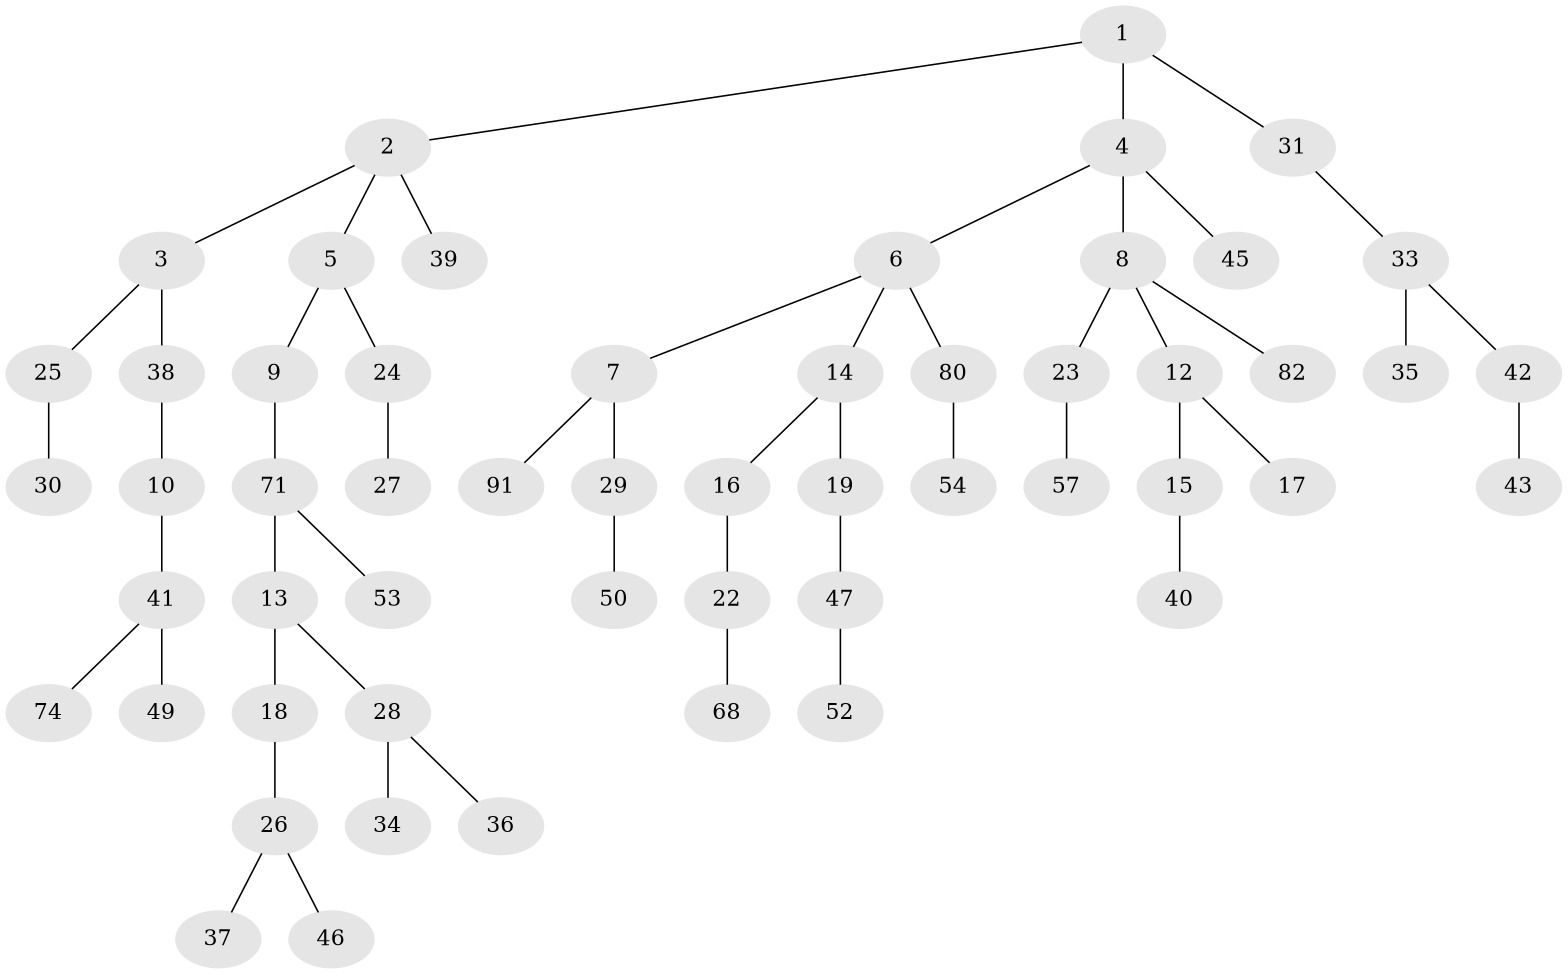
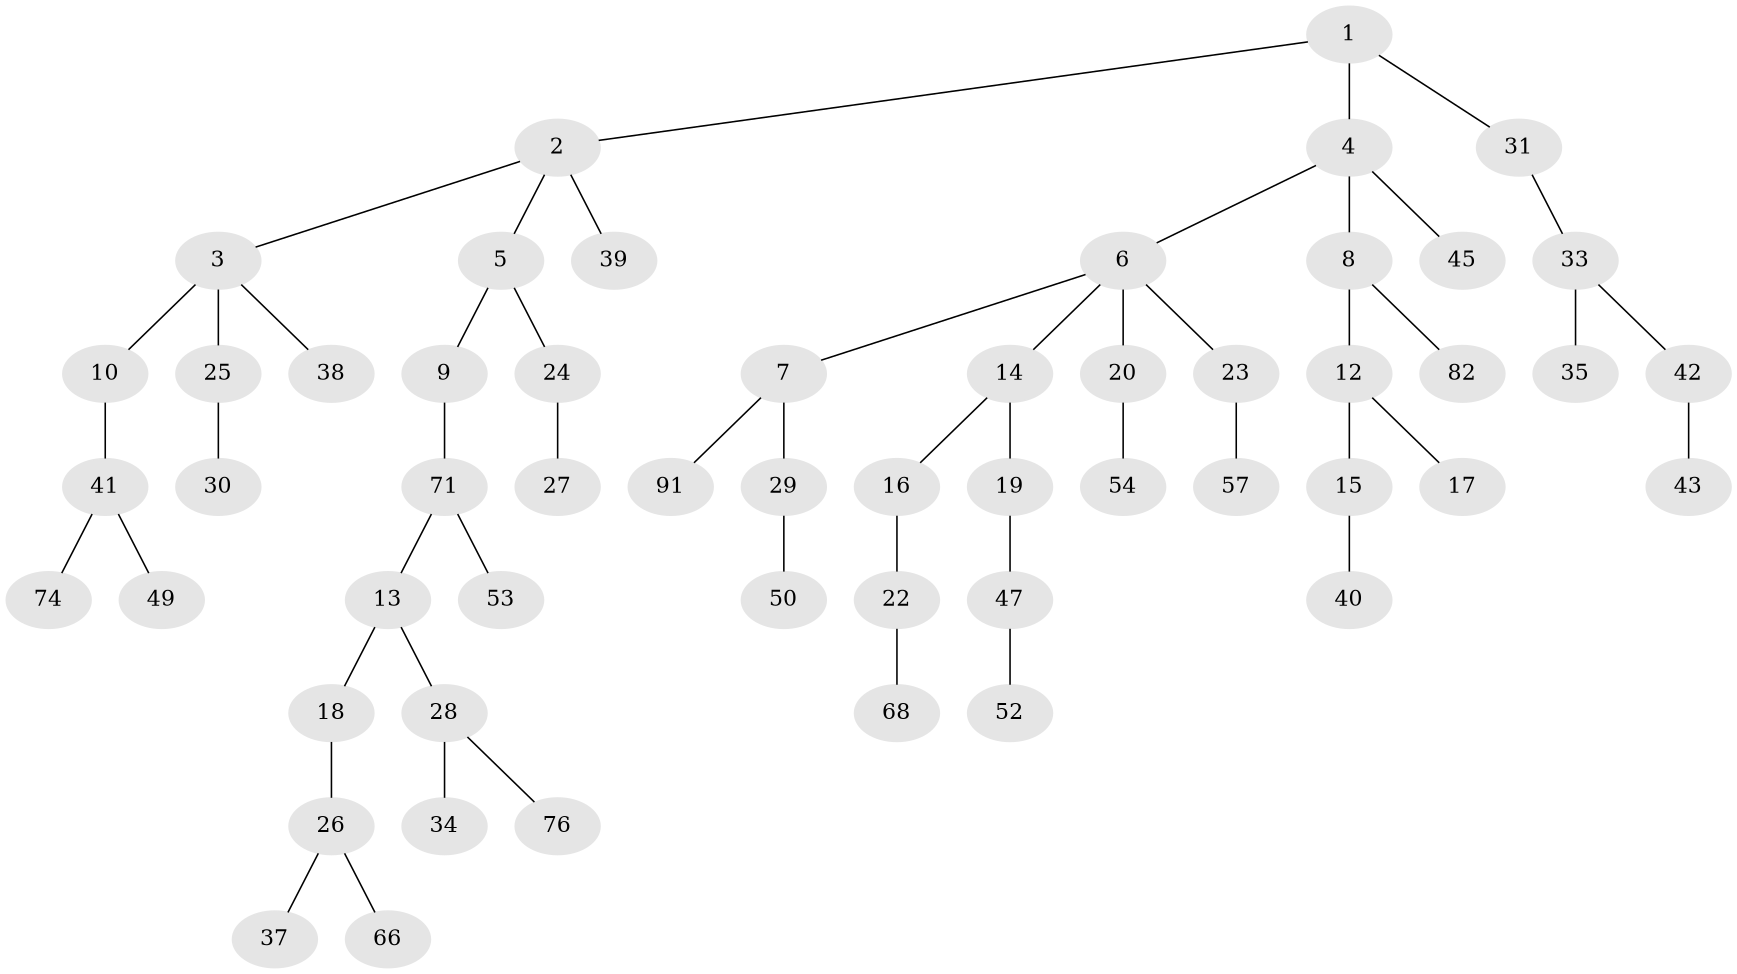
edge "8" -- "23": now "6" -- "23"
node "80": label "80" -> "20"
edge "38" -- "10": now "3" -- "10"
node "36": label "36" -> "76"
node "46": label "46" -> "66"
